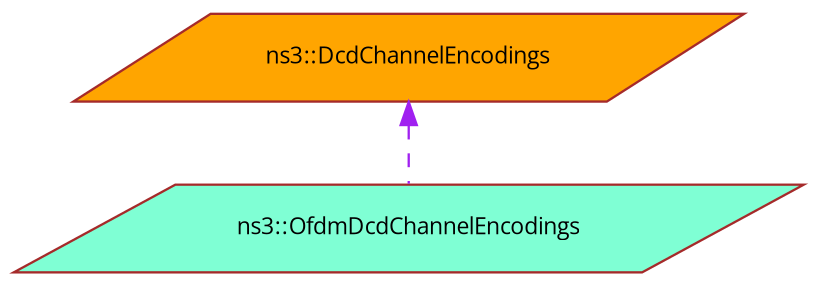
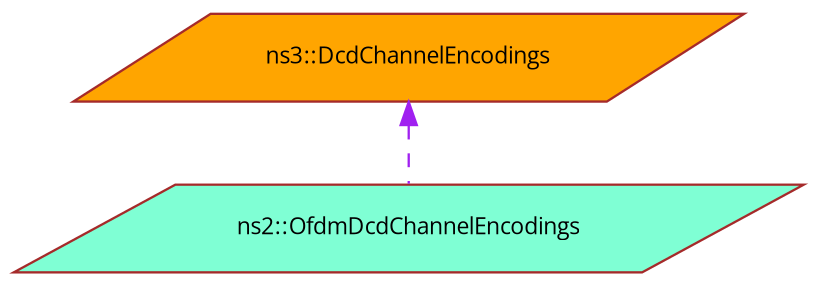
node "ns3::OfdmDcdChannelEncodings": label "ns3::OfdmDcdChannelEncodings" -> "ns2::OfdmDcdChannelEncodings"
